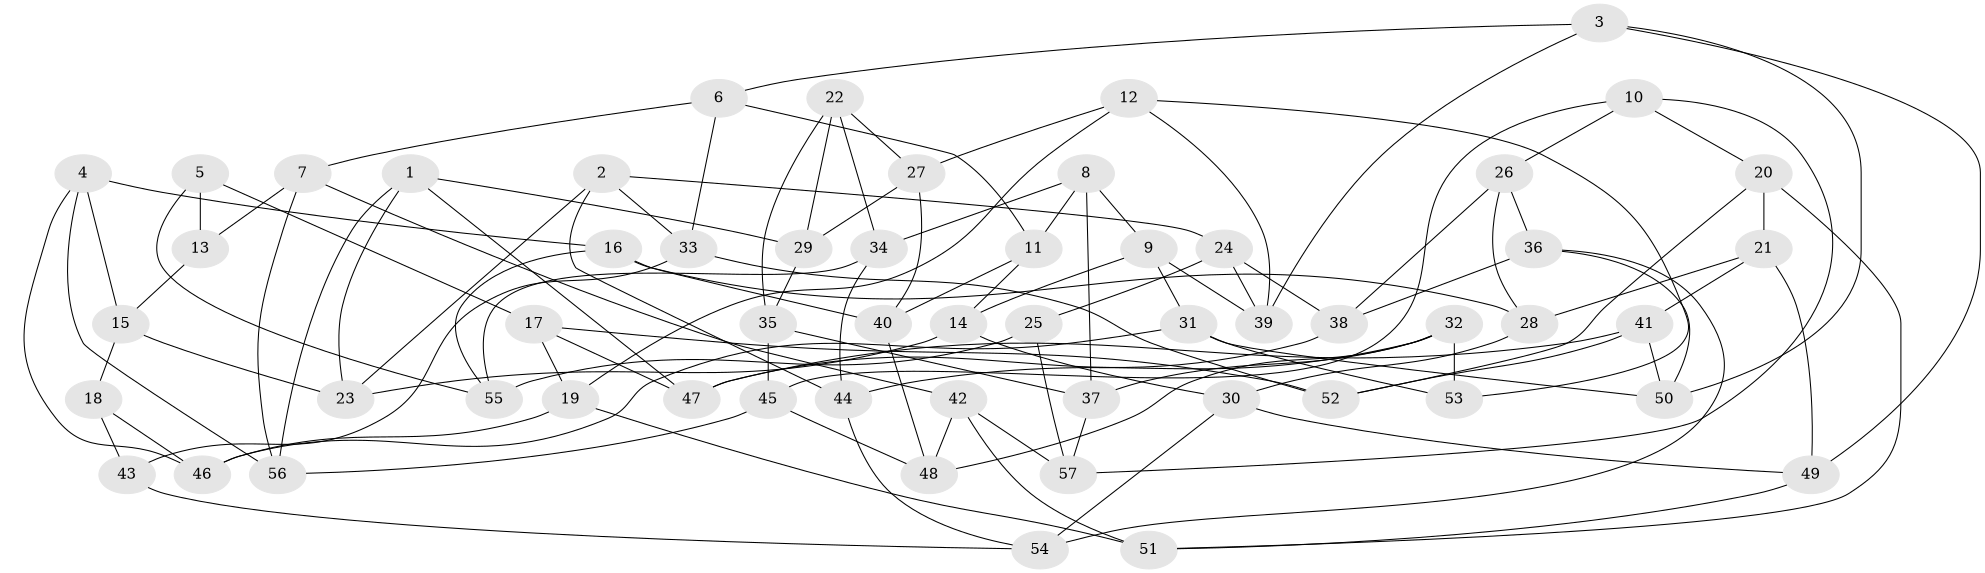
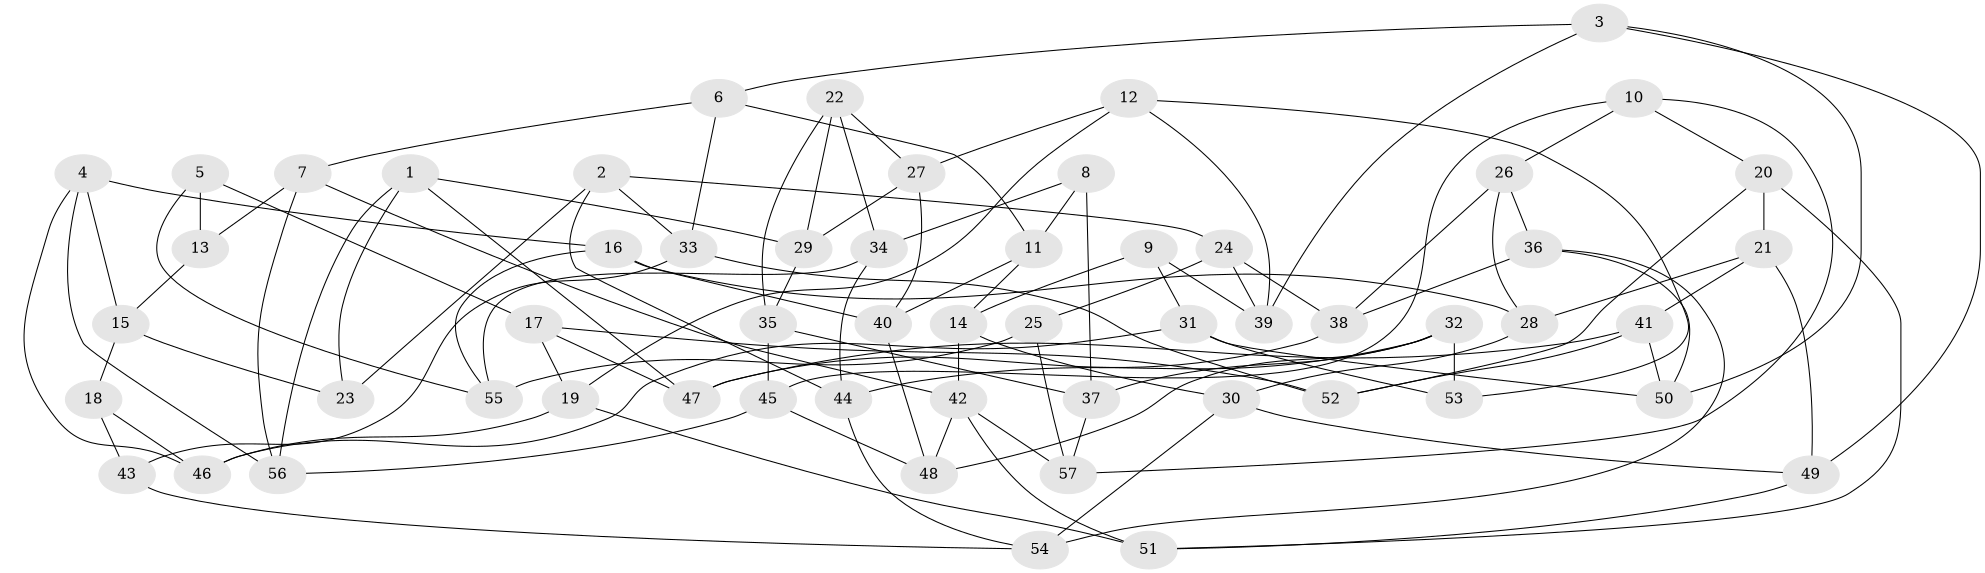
edge "8" -- "9": removed
edge "14" -- "23": now "14" -- "42"
